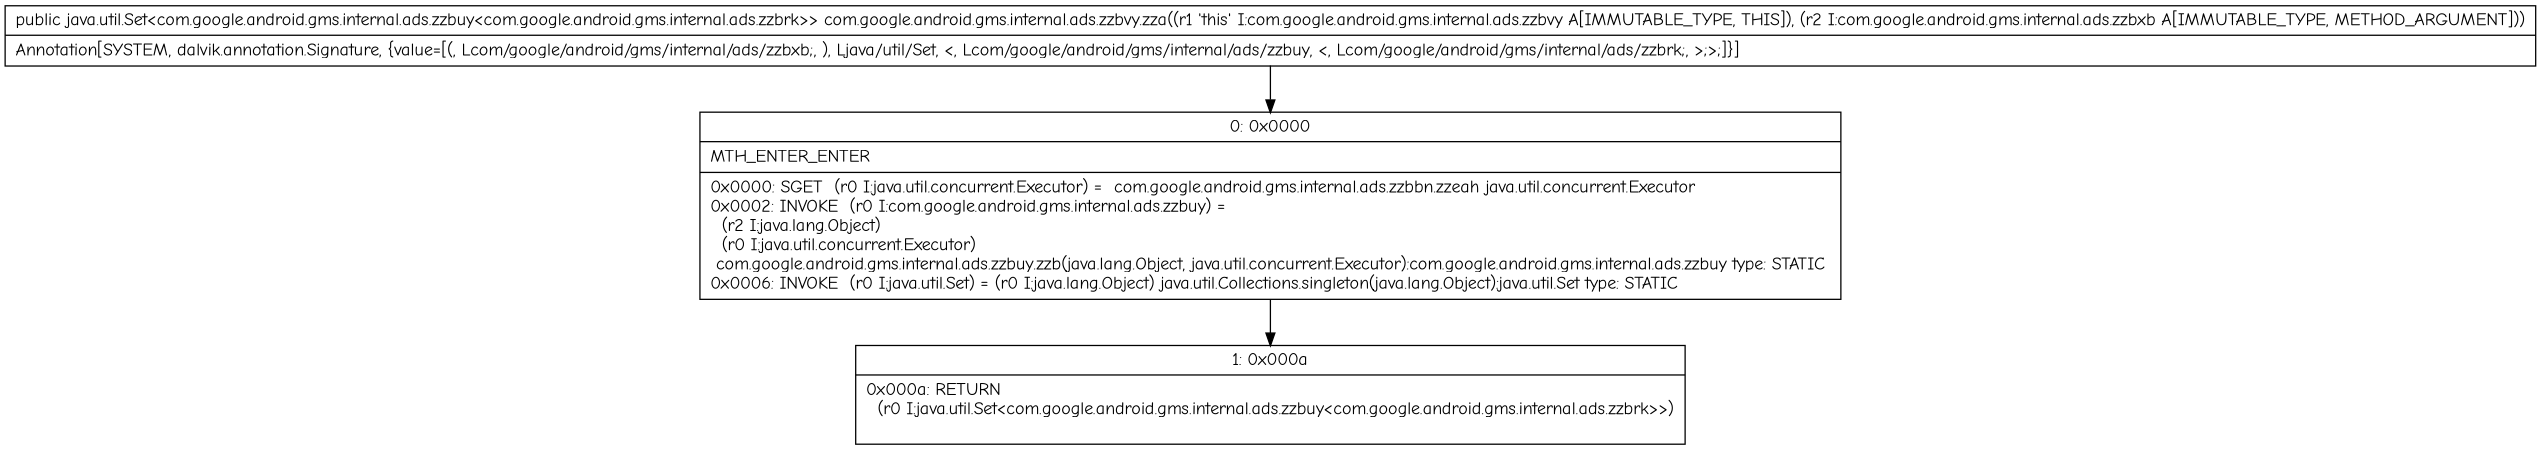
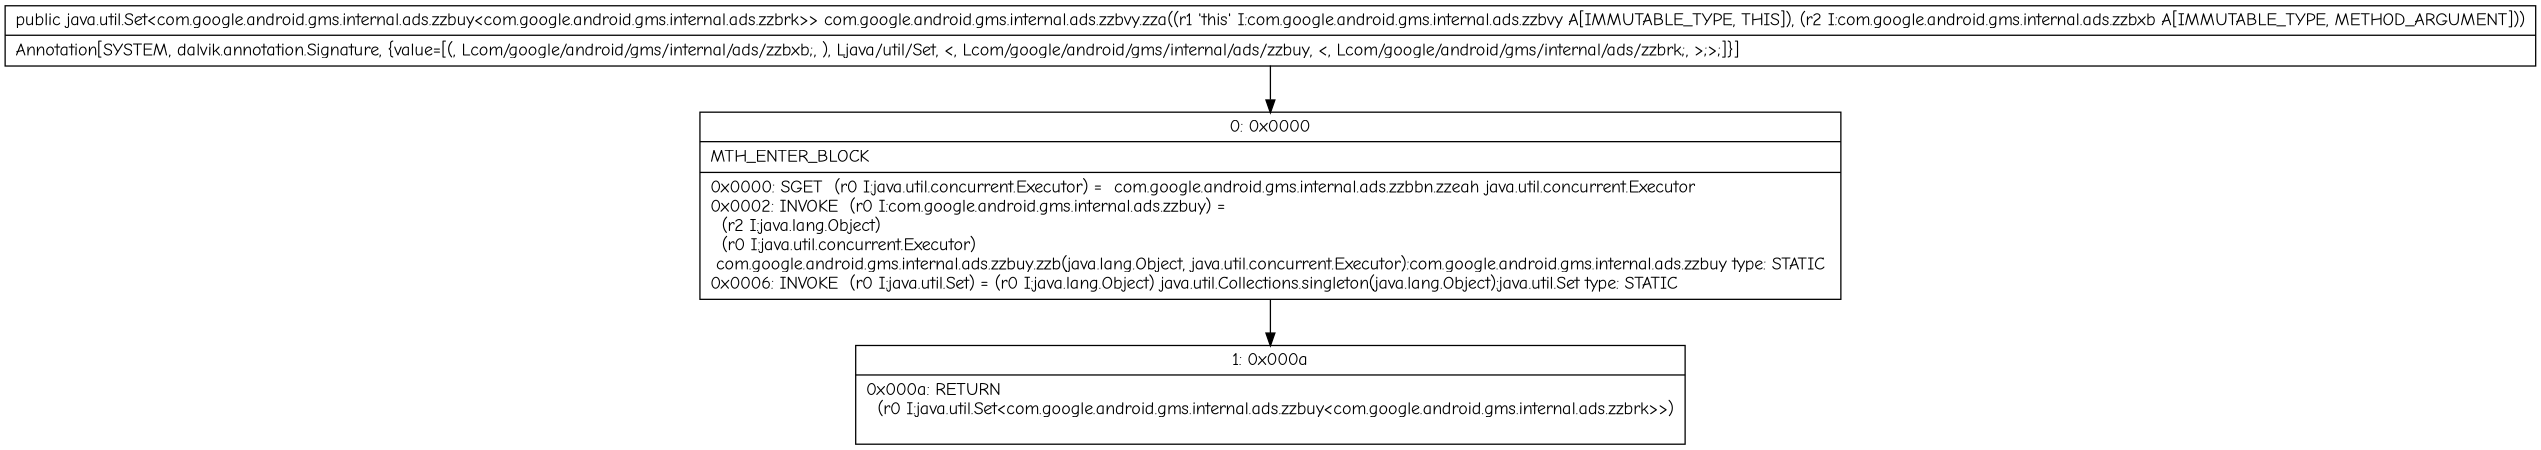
node "0: 0x0000": text "MTH_ENTER_ENTER" -> "MTH_ENTER_BLOCK"
